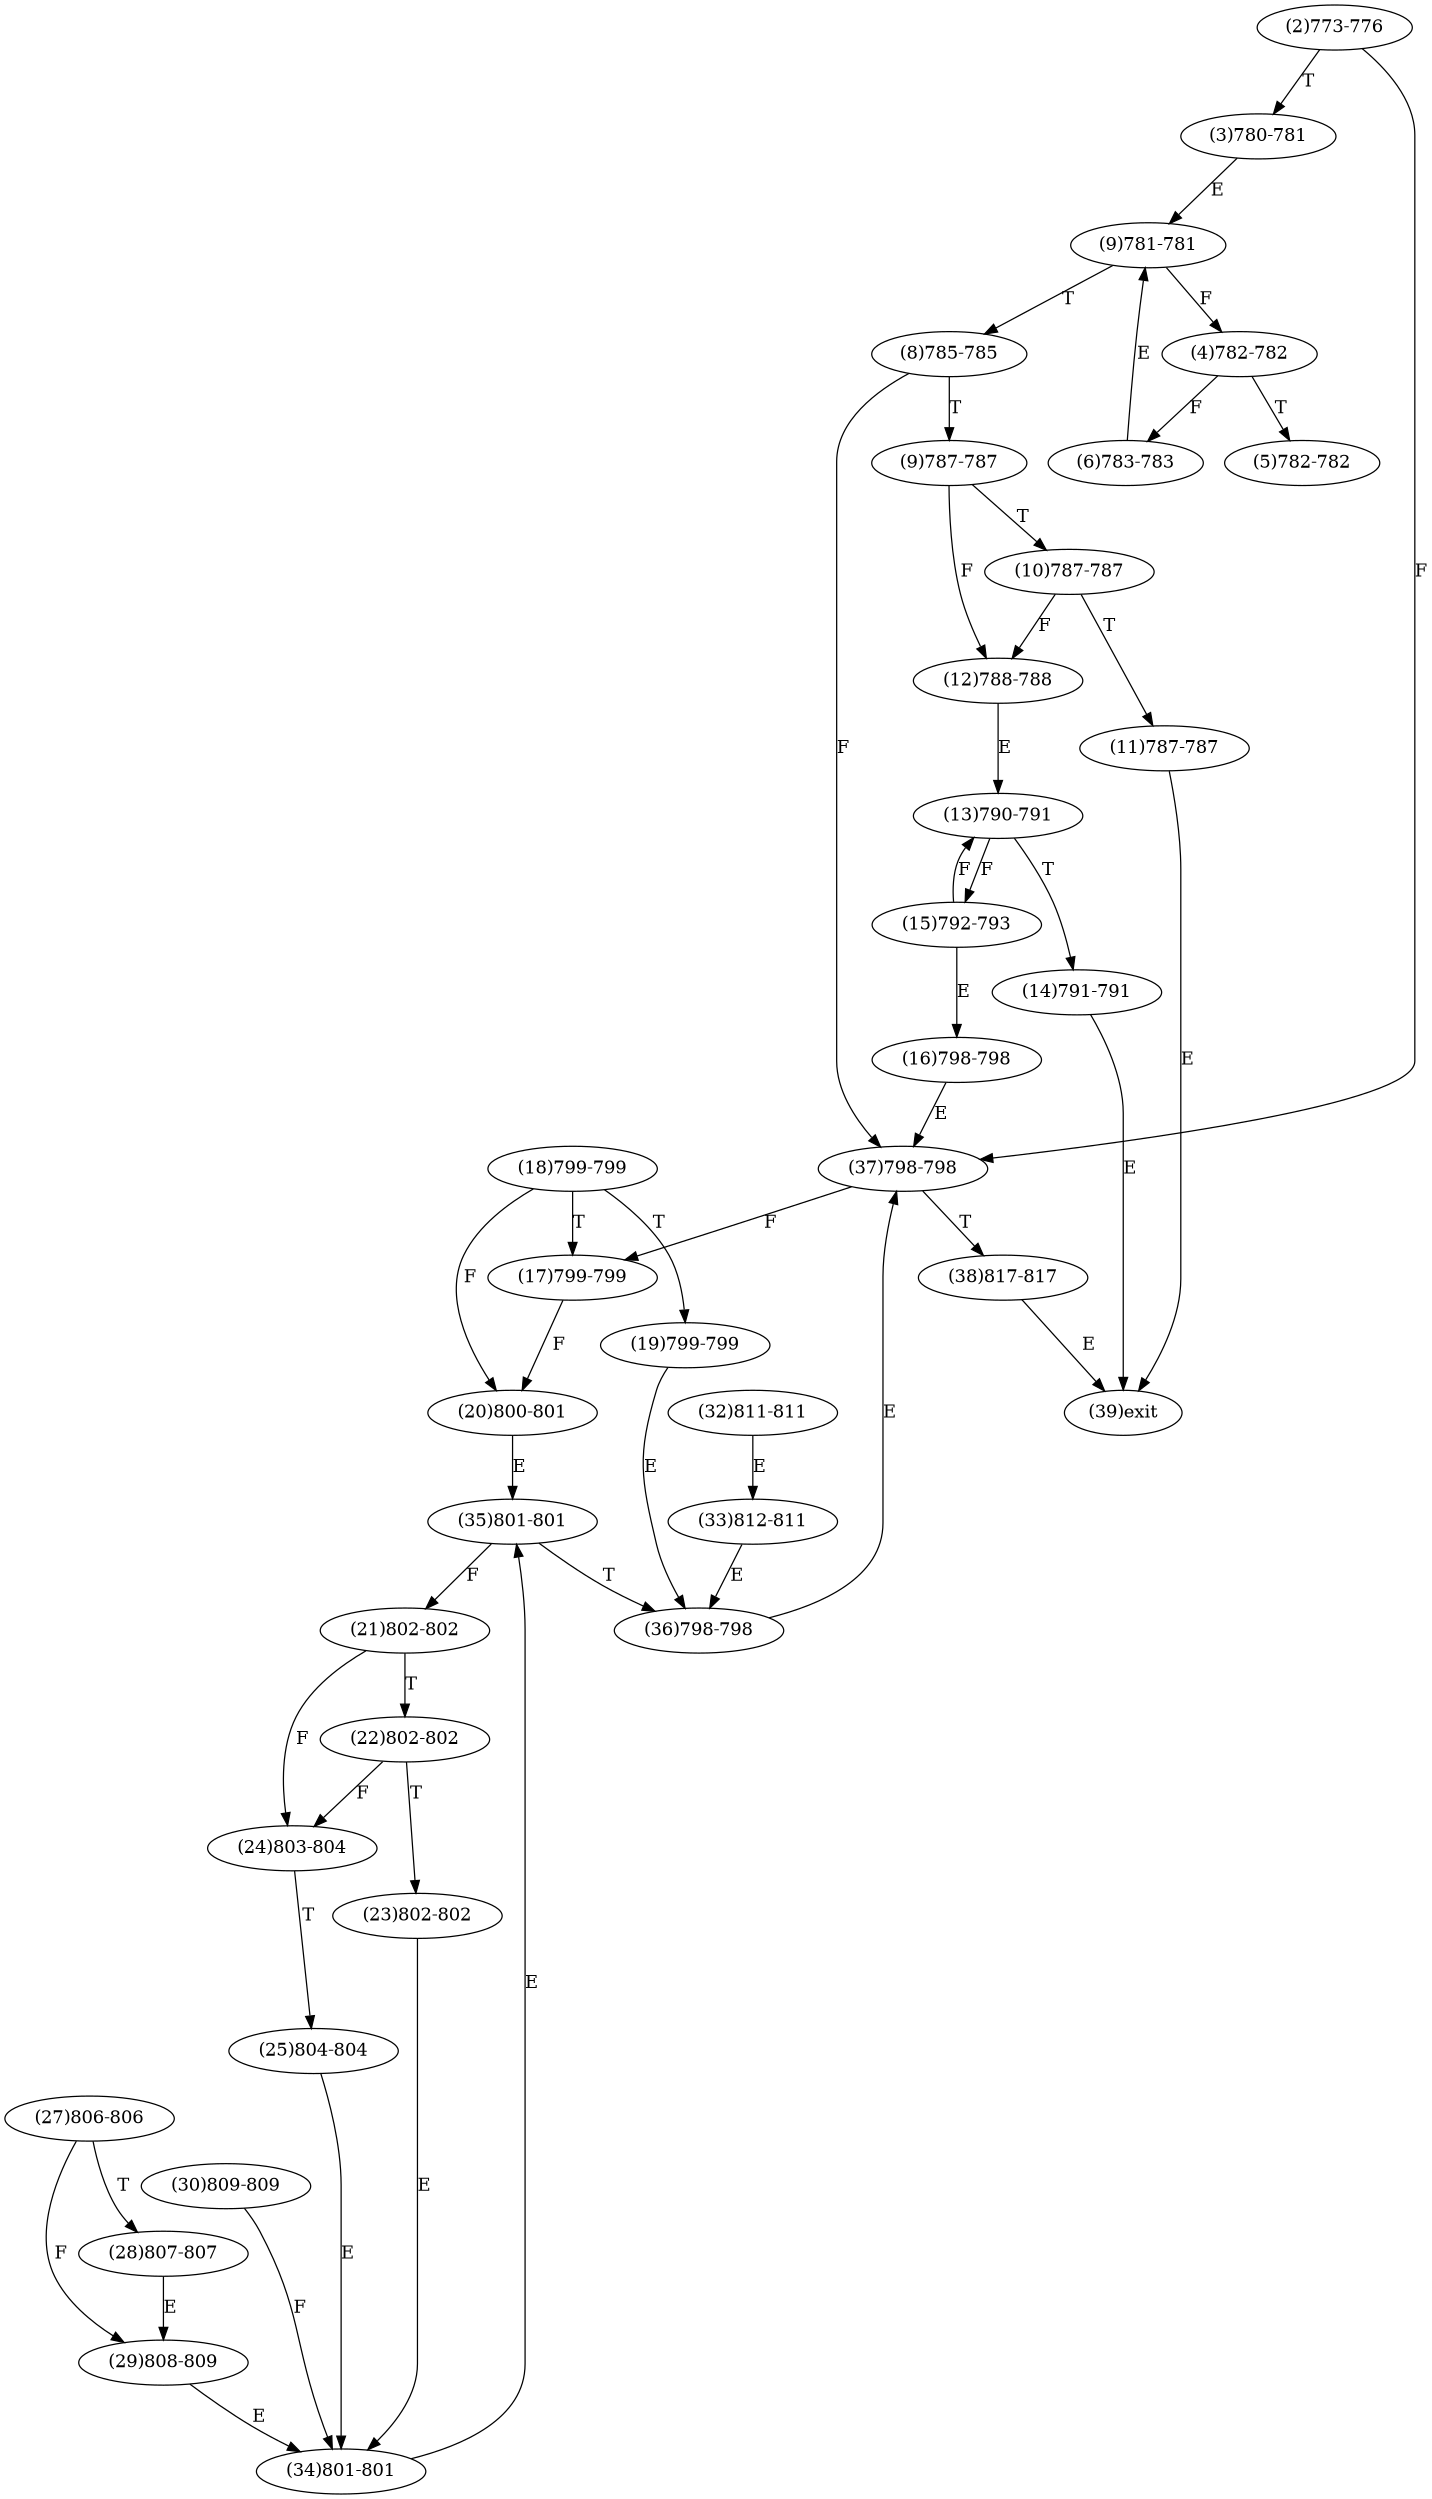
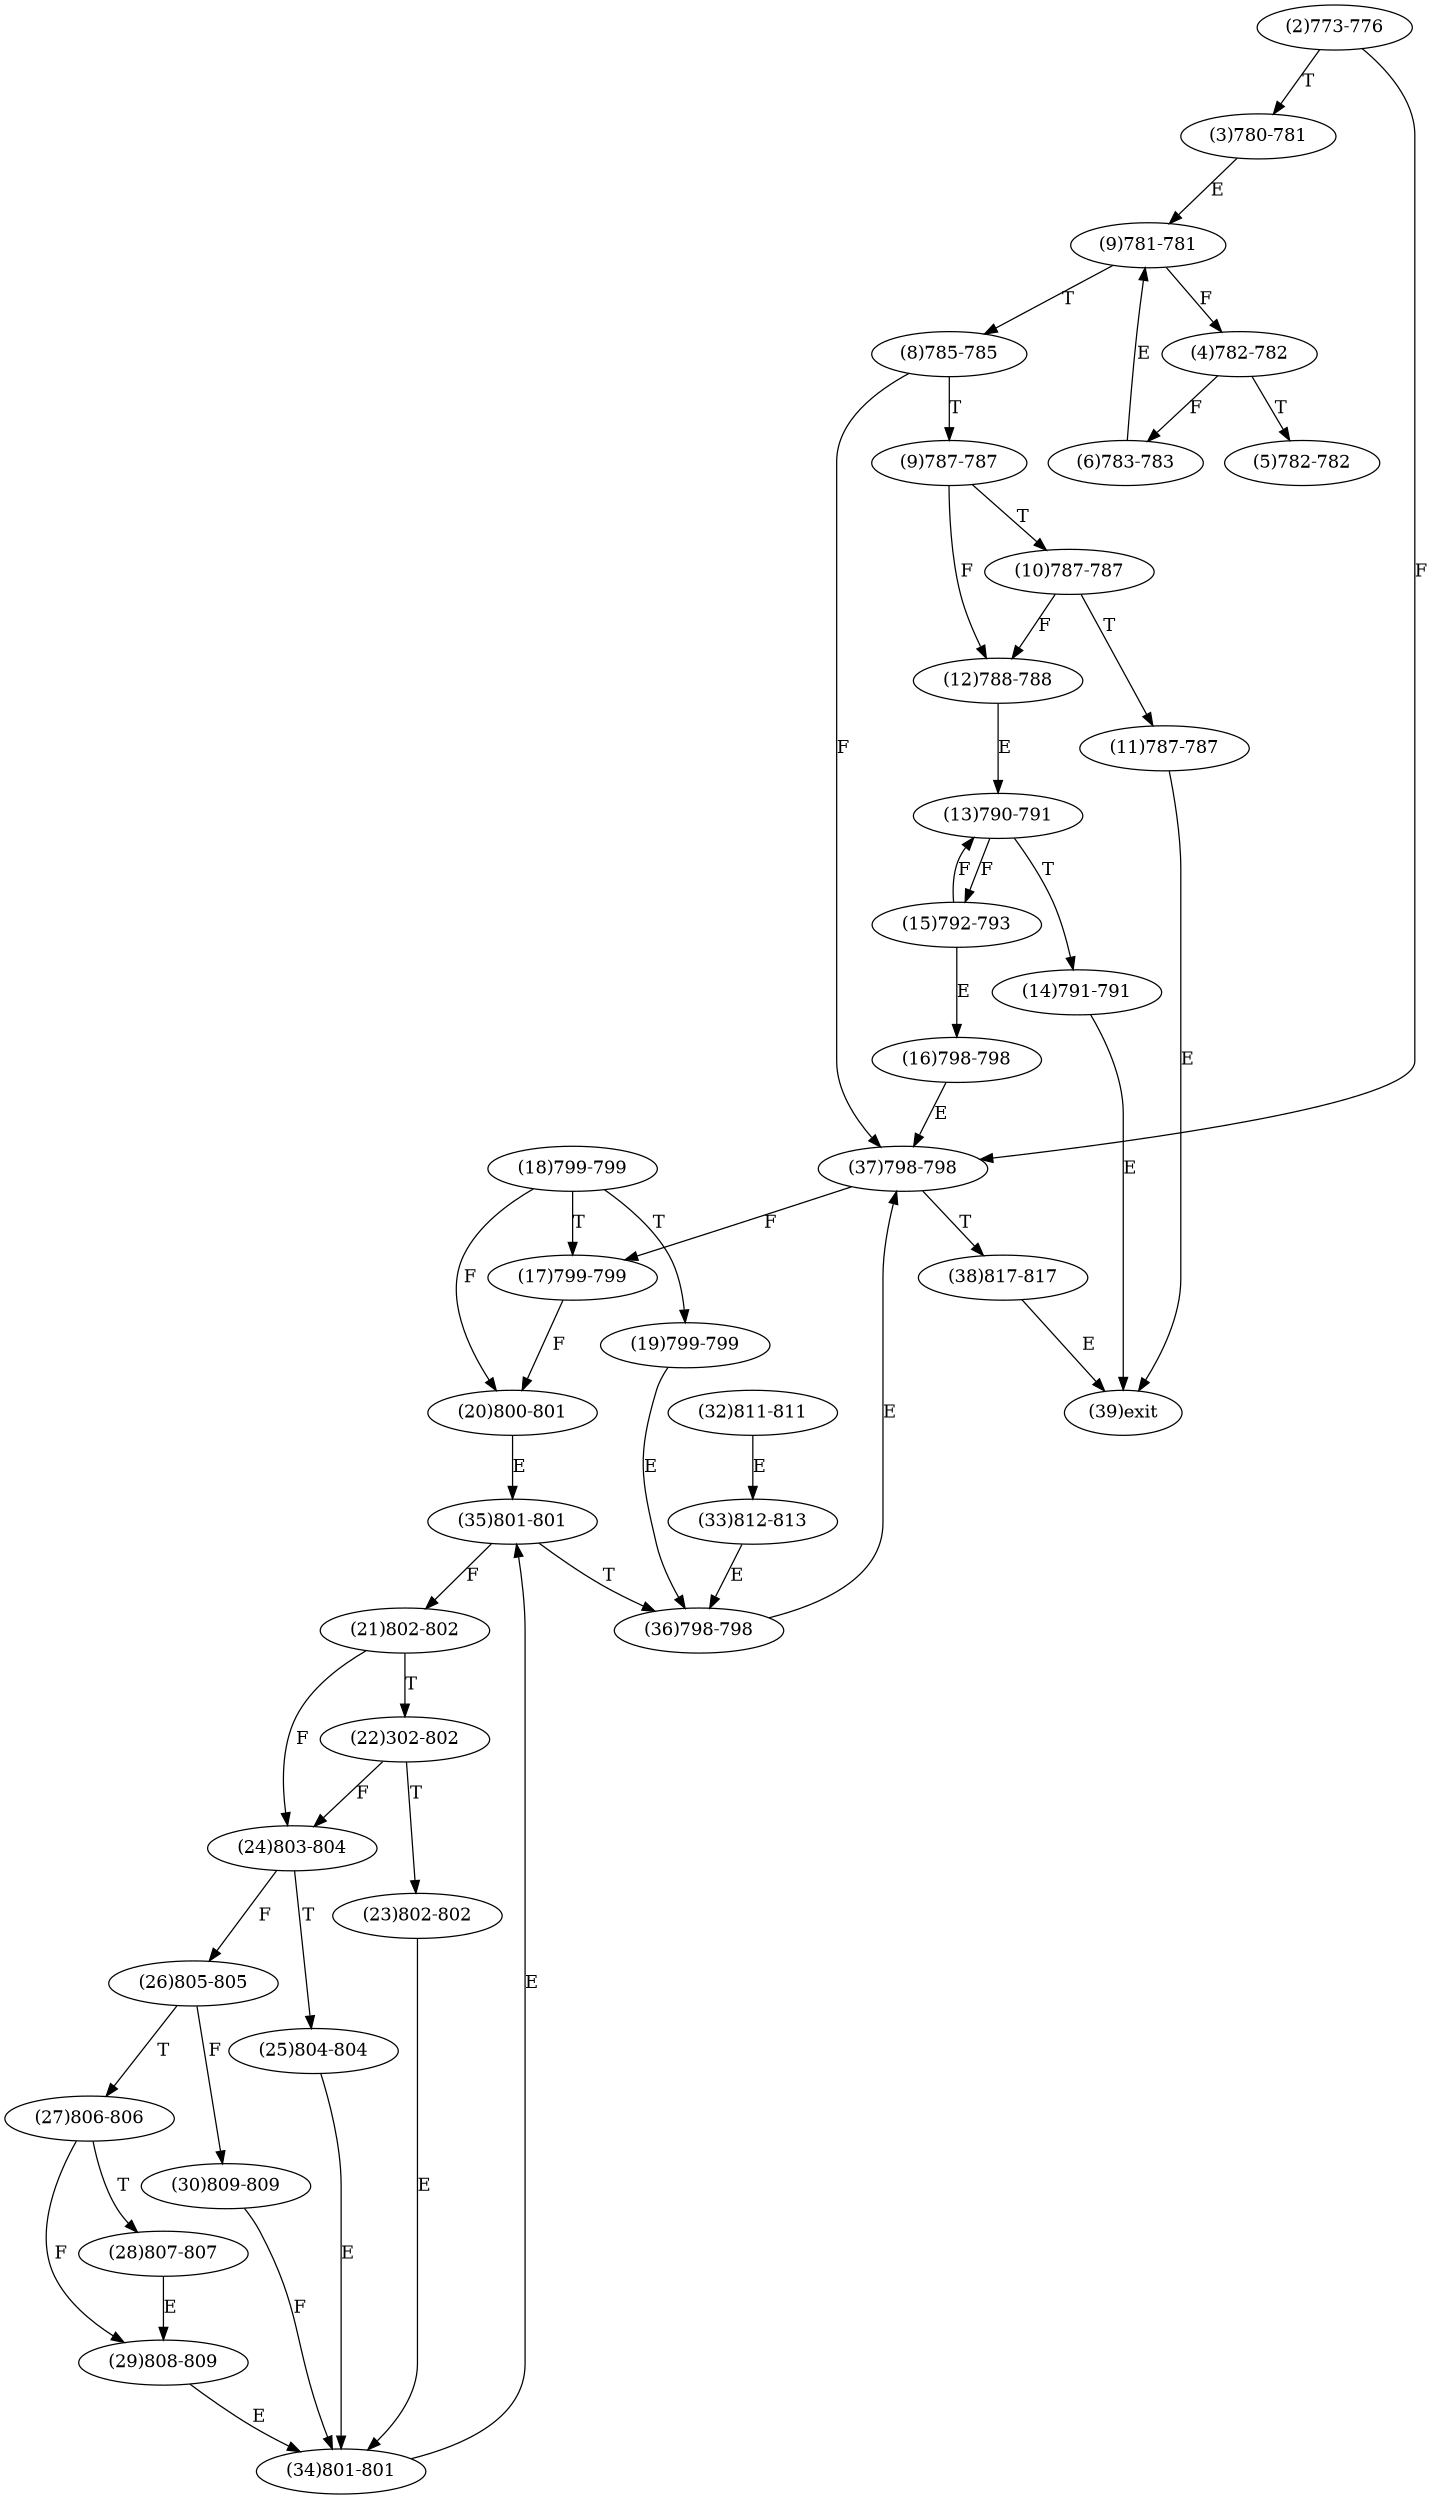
node "(33)812-811": label "(33)812-811" -> "(33)812-813"
node "(22)802-802": label "(22)802-802" -> "(22)302-802"
node "(26)805-805": added
